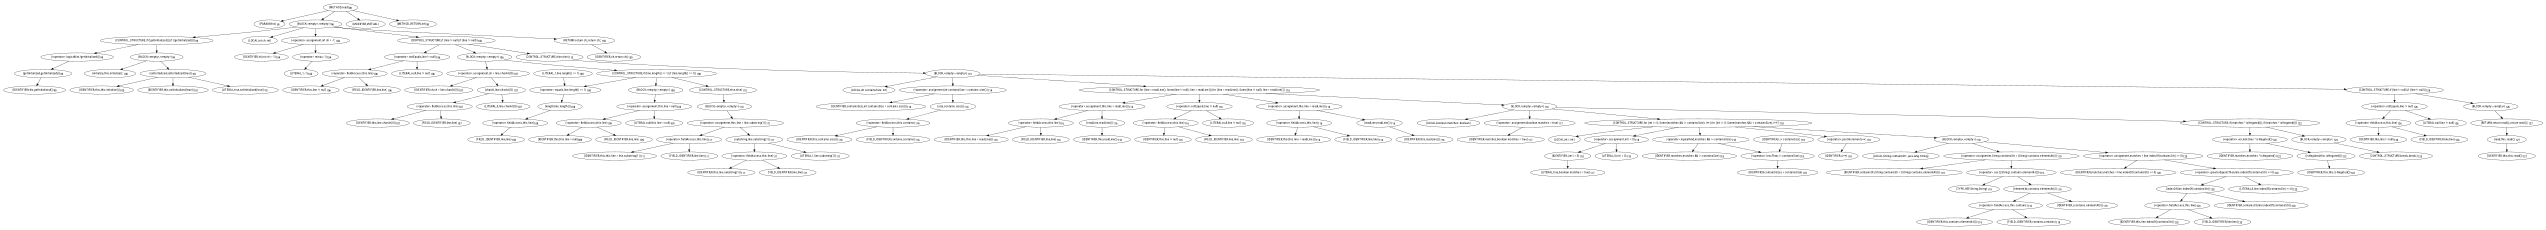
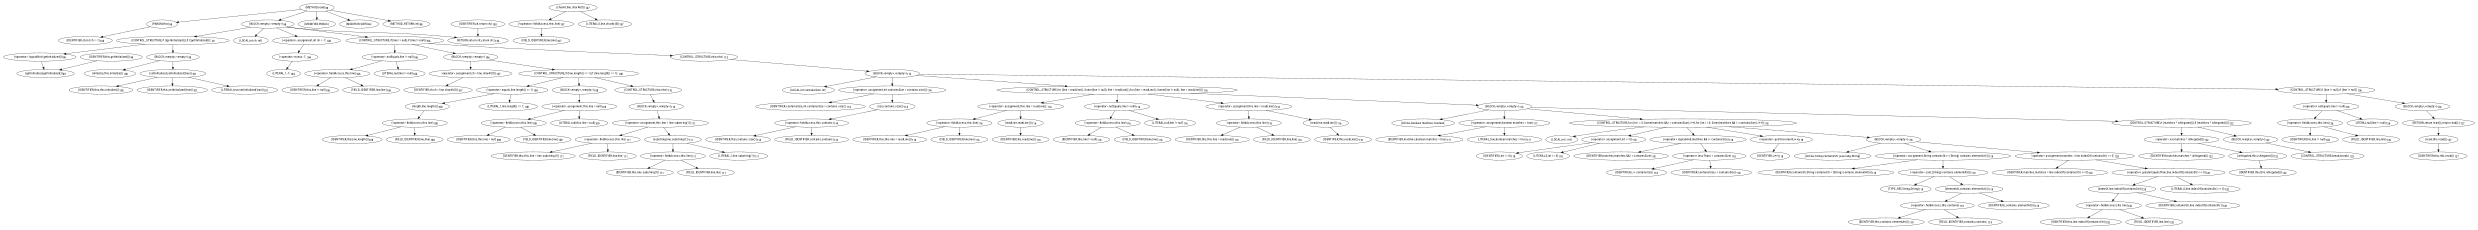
node "(MODIFIER,PUBLIC)": added
edge "(RETURN,return ch;,return ch;)" -> "(IDENTIFIER,ch,return ch;)": reversed
edge "(<operator>.assignment,int ch = -1)" -> "(IDENTIFIER,ch,int ch = -1)": now "(PARAM,this)" -> "(IDENTIFIER,ch,int ch = -1)"
edge "(getInitialized,getInitialized())" -> "(IDENTIFIER,this,getInitialized())": reversed
edge "(<operator>.assignment,ch = line.charAt(0))" -> "(charAt,line.charAt(0))": removed
edge "(LITERAL,1,line.length() == 1)" -> "(<operator>.equals,line.length() == 1)": reversed
node "(IDENTIFIER,this,line.charAt(0))": removed
node "(IDENTIFIER,this,line.length())": added
edge "(IDENTIFIER,i,i < containsSize)" -> "(<operator>.lessThan,i < containsSize)": reversed
edge "(IDENTIFIER,i,int i = 0)" -> "(LITERAL,true,boolean matches = true)": now "(<operator>.assignment,boolean matches = true)" -> "(LITERAL,true,boolean matches = true)"
